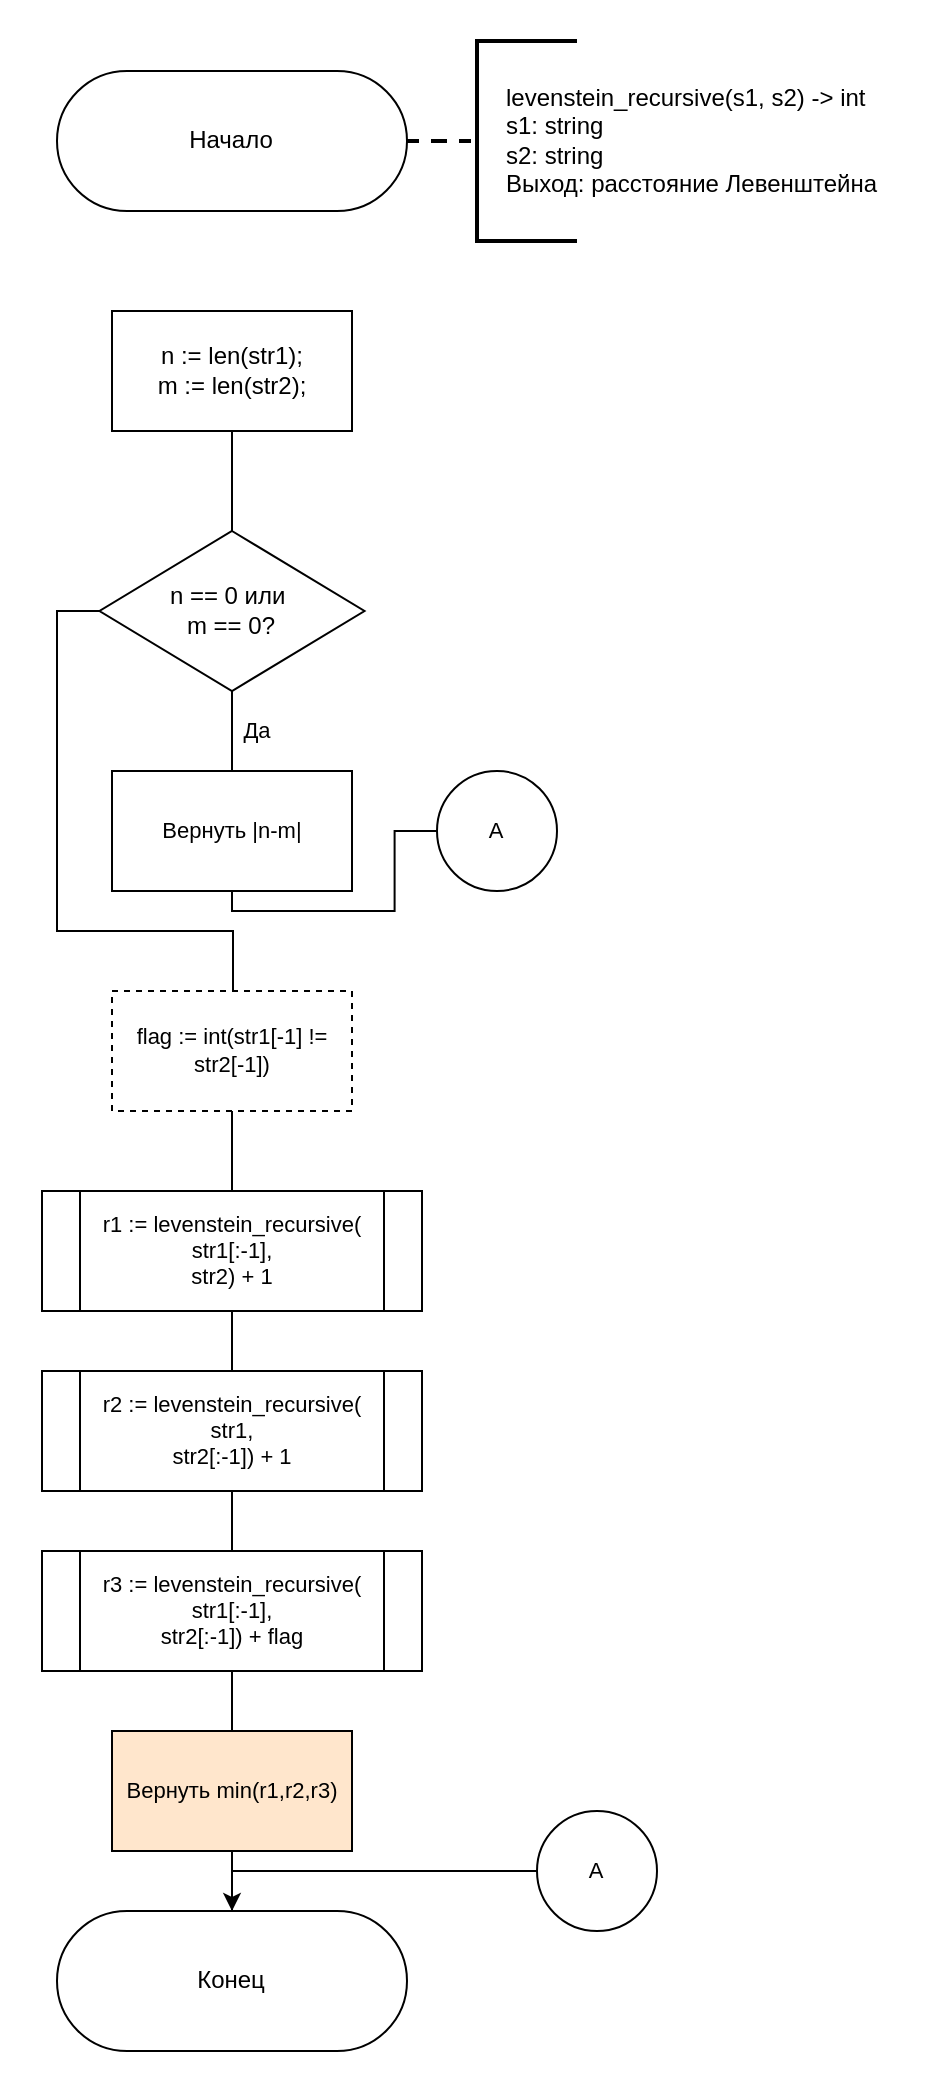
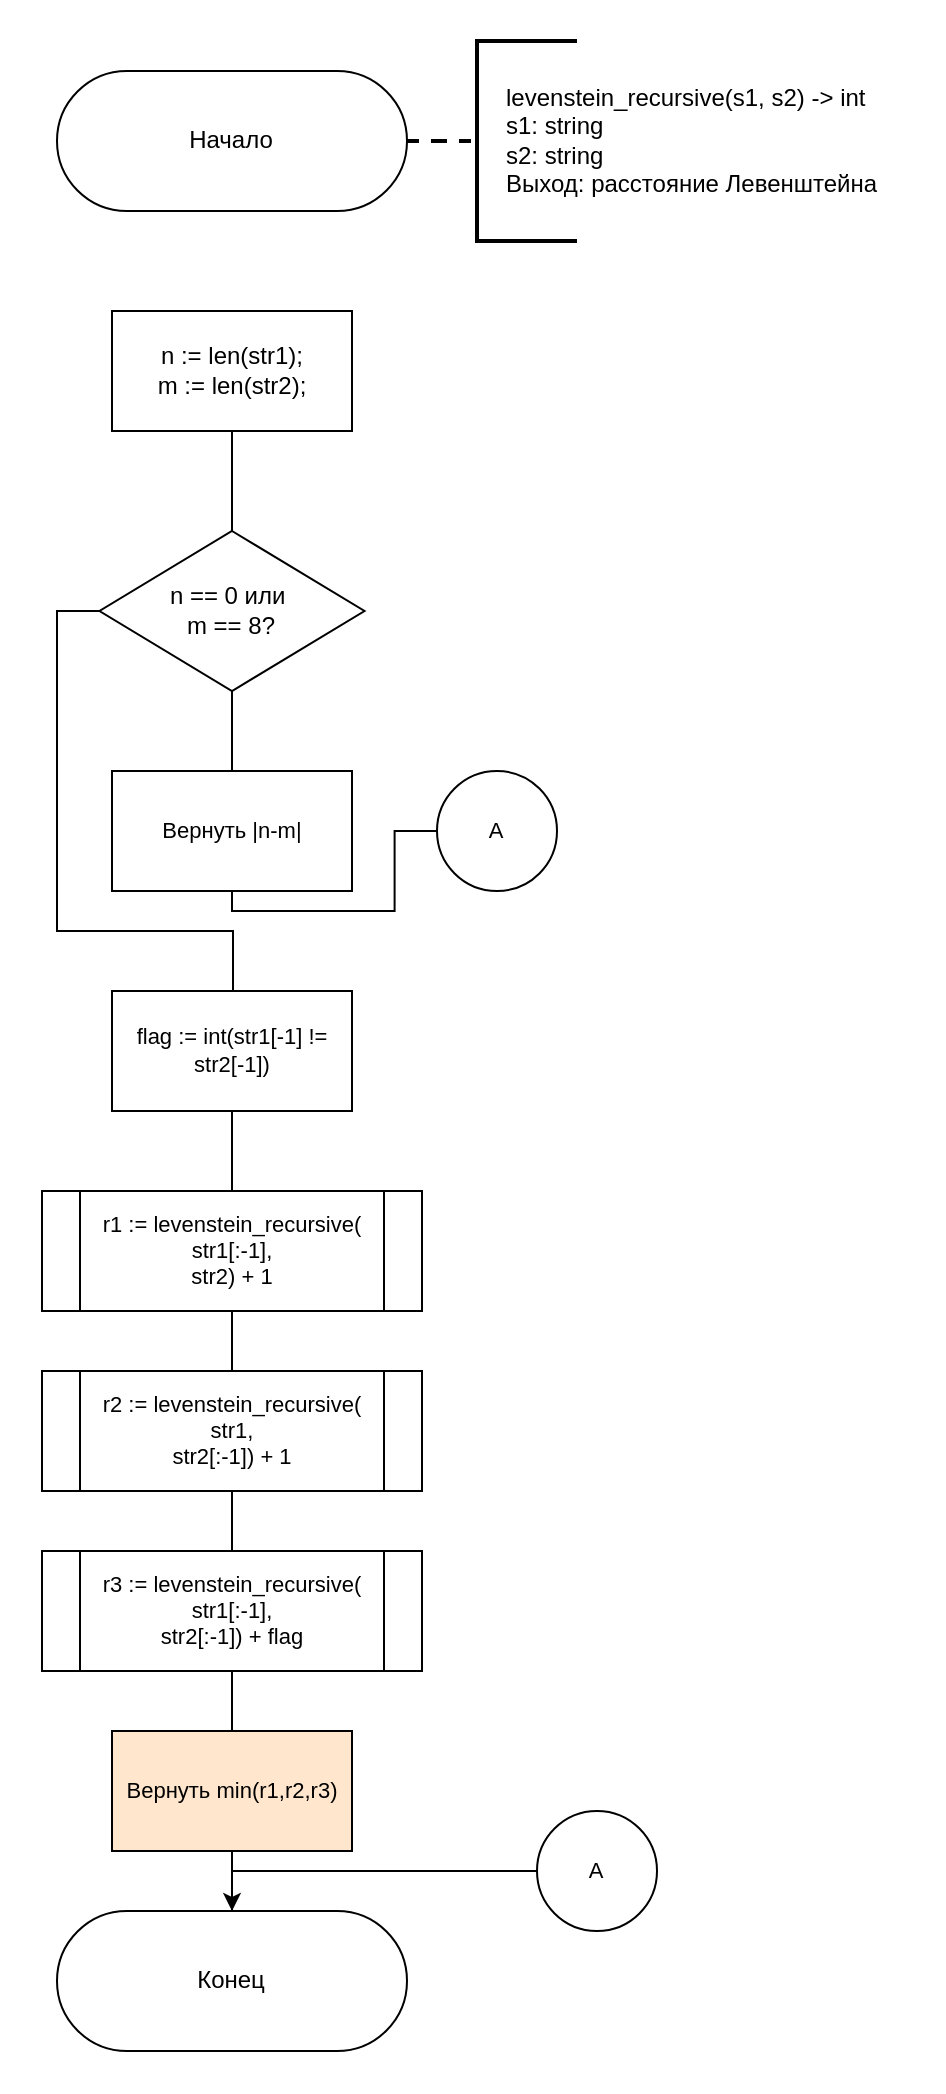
node "n == 0 или m == 0?": label "n == 0 или m == 0?" -> "n == 0 или m == 8?"
node "Да": removed
node "flag := int(str1[-1] != str2[-1])": style dashed -> solid
